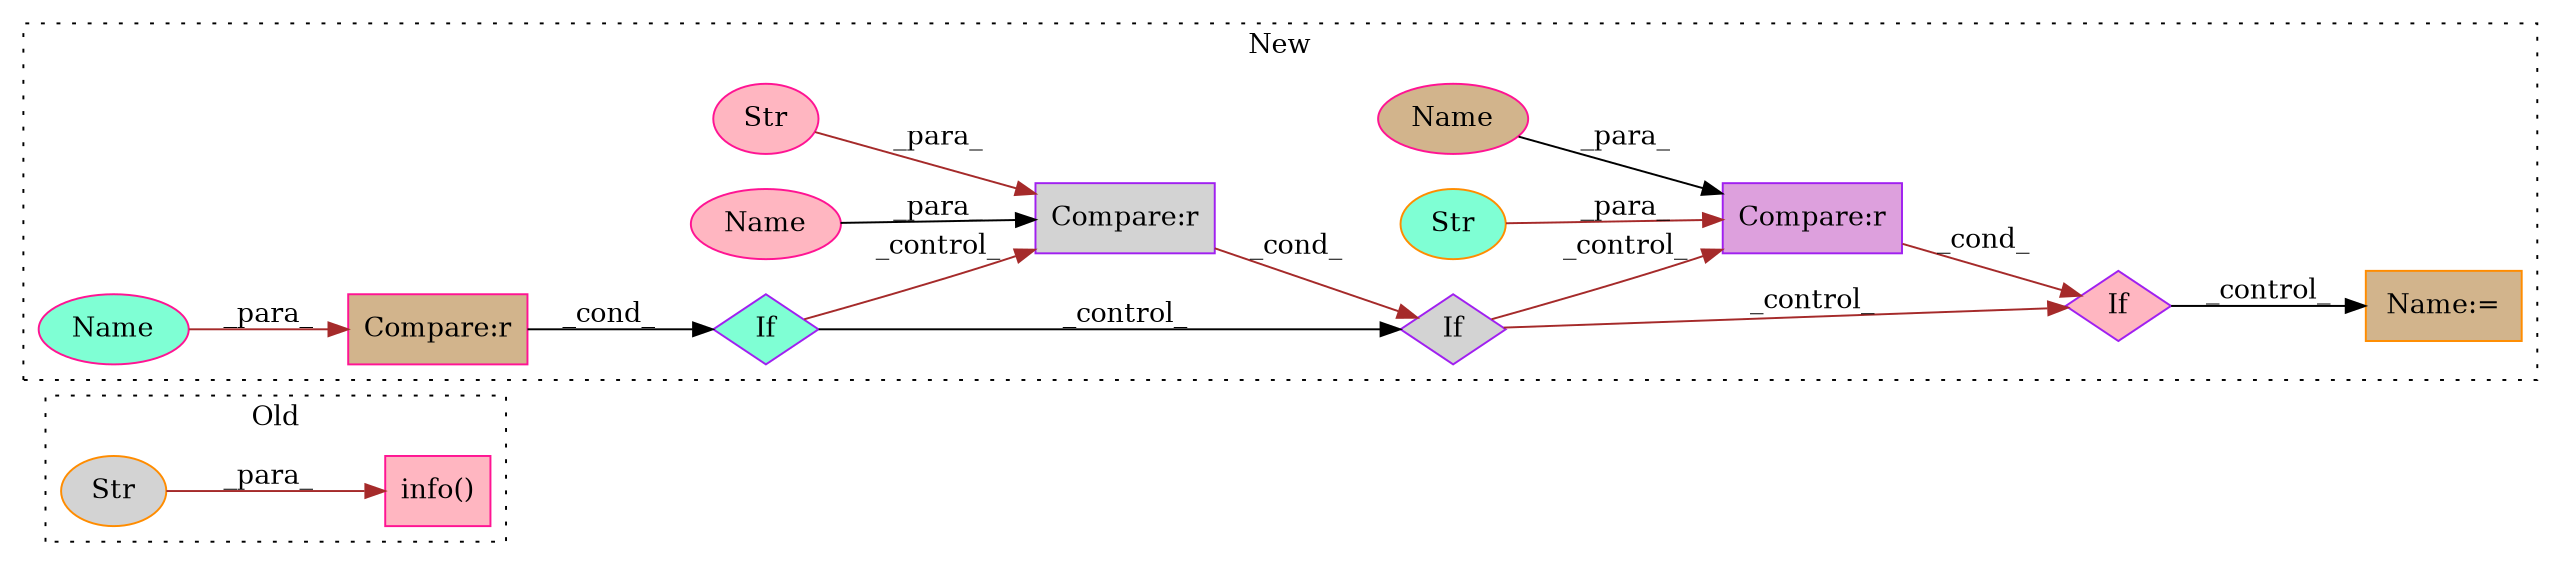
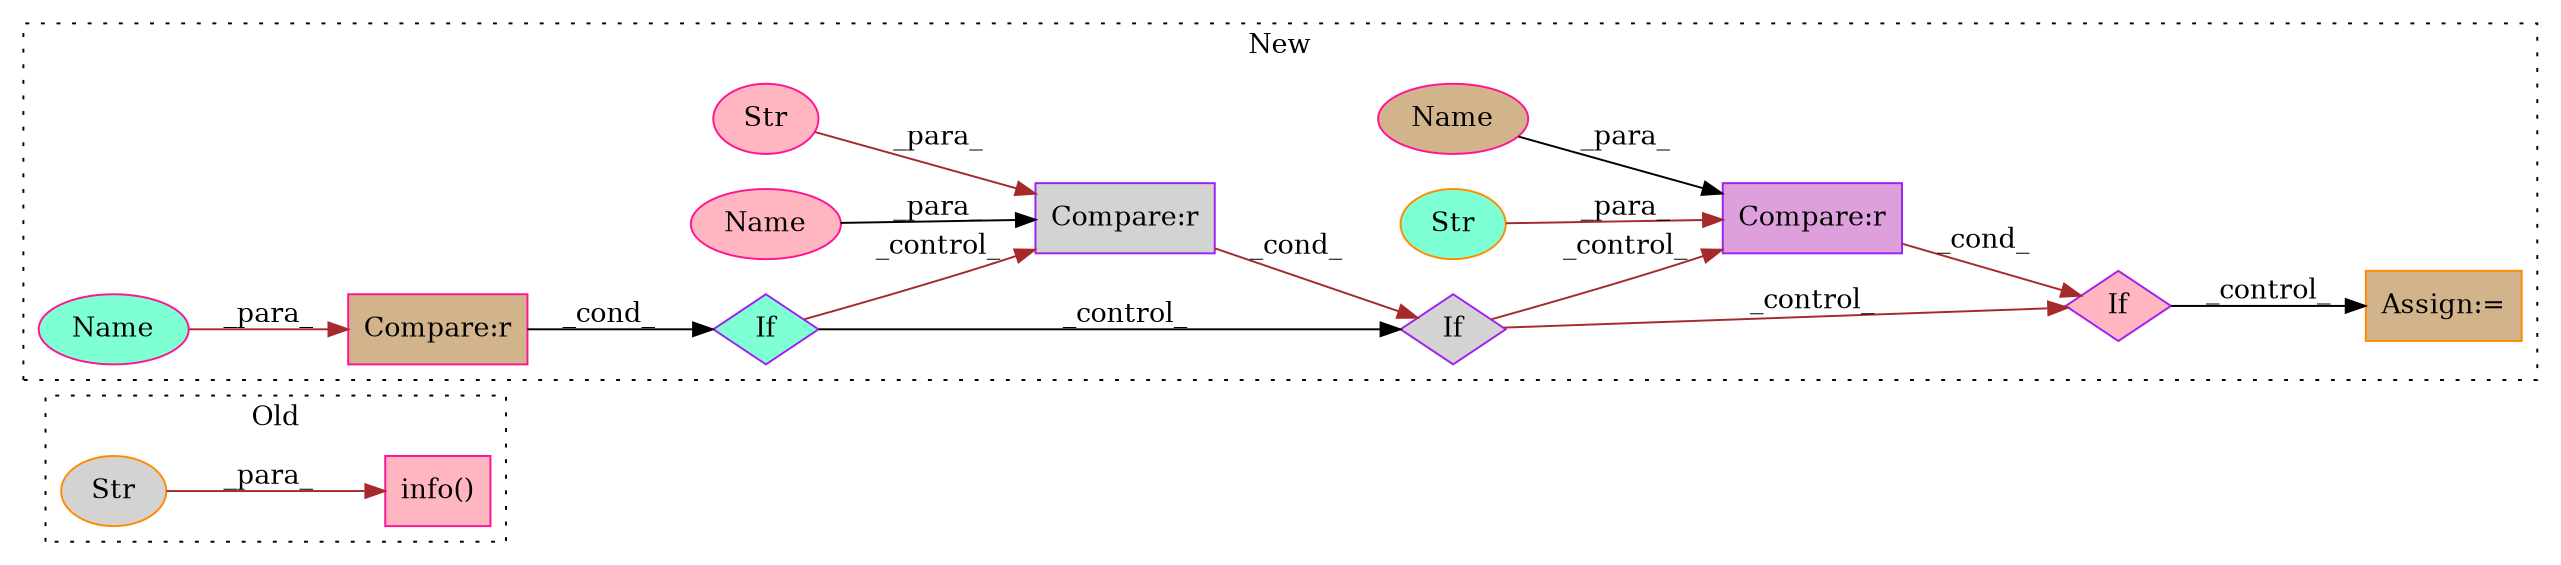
node "Name:=": label "Name:=" -> "Assign:="
